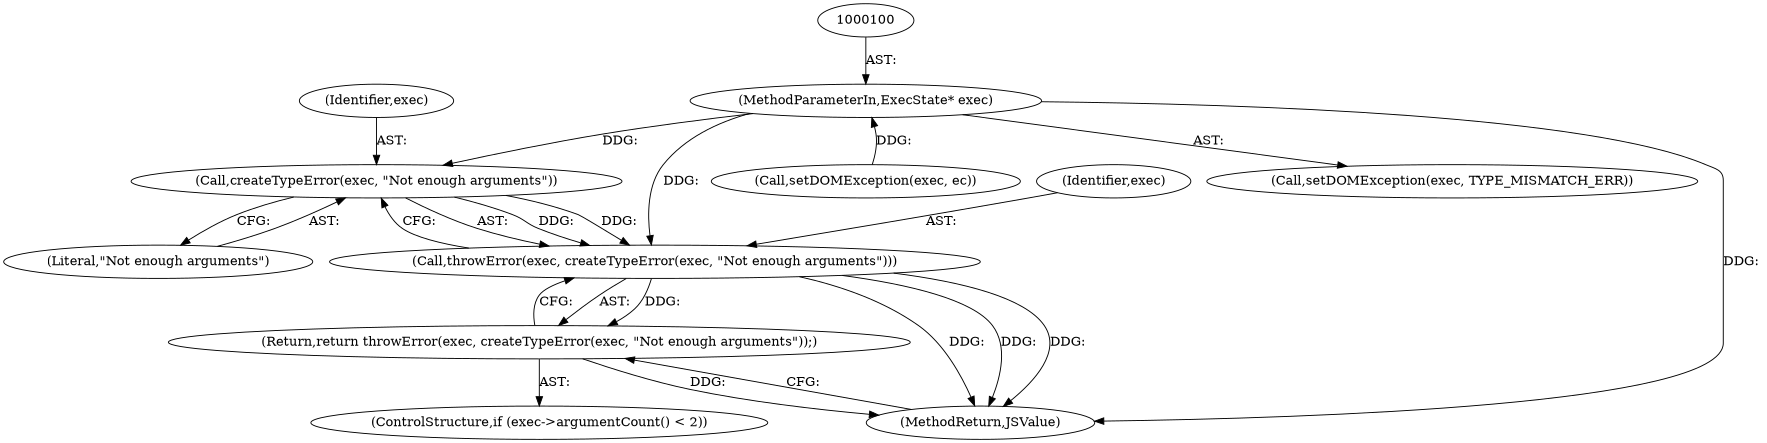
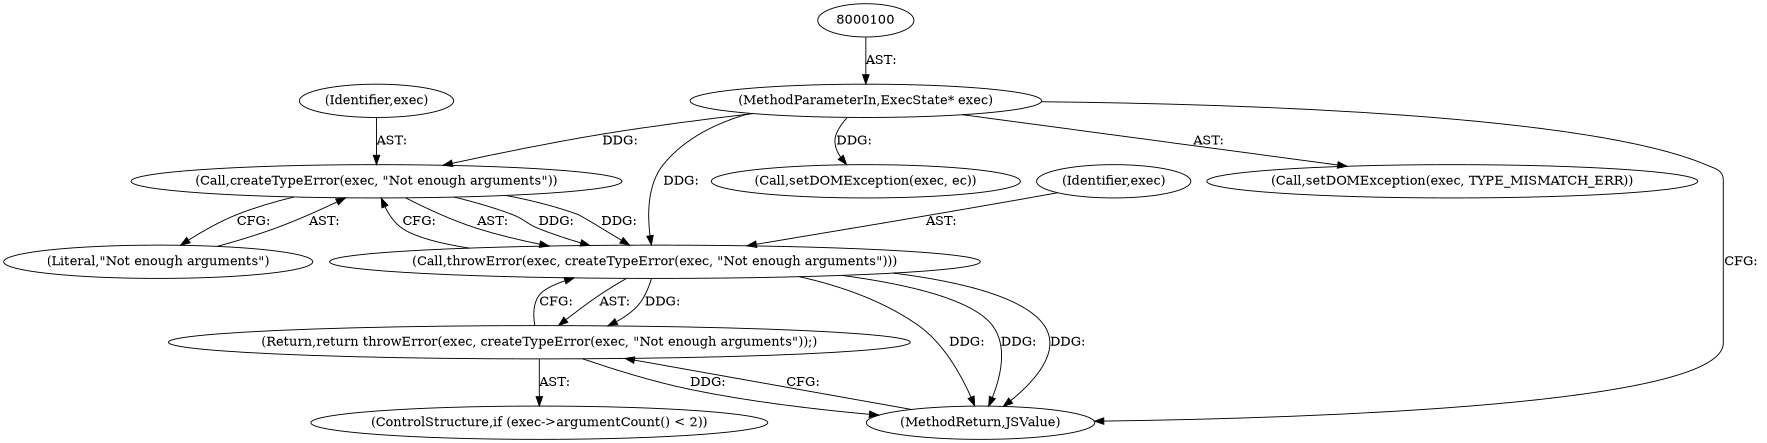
node "1000100": label "1000100" -> "8000100"
edge "(Call,setDOMException(exec, ec))" -> "(MethodParameterIn,ExecState* exec)": reversed
edge "(MethodParameterIn,ExecState* exec)" -> "(MethodReturn,JSValue)": label "DDG: " -> "CFG: "
